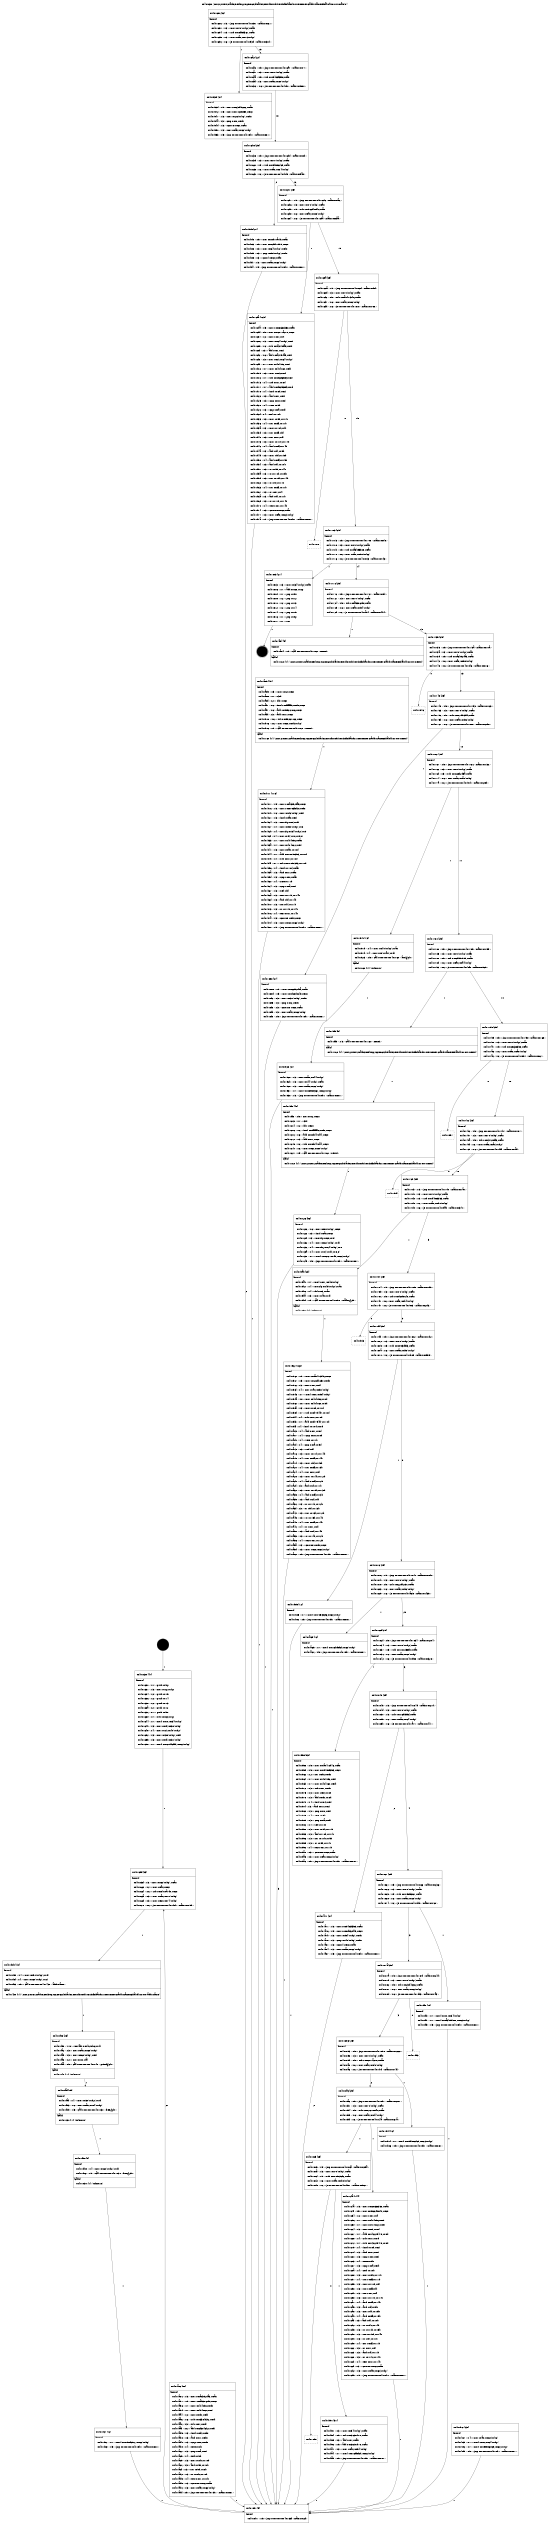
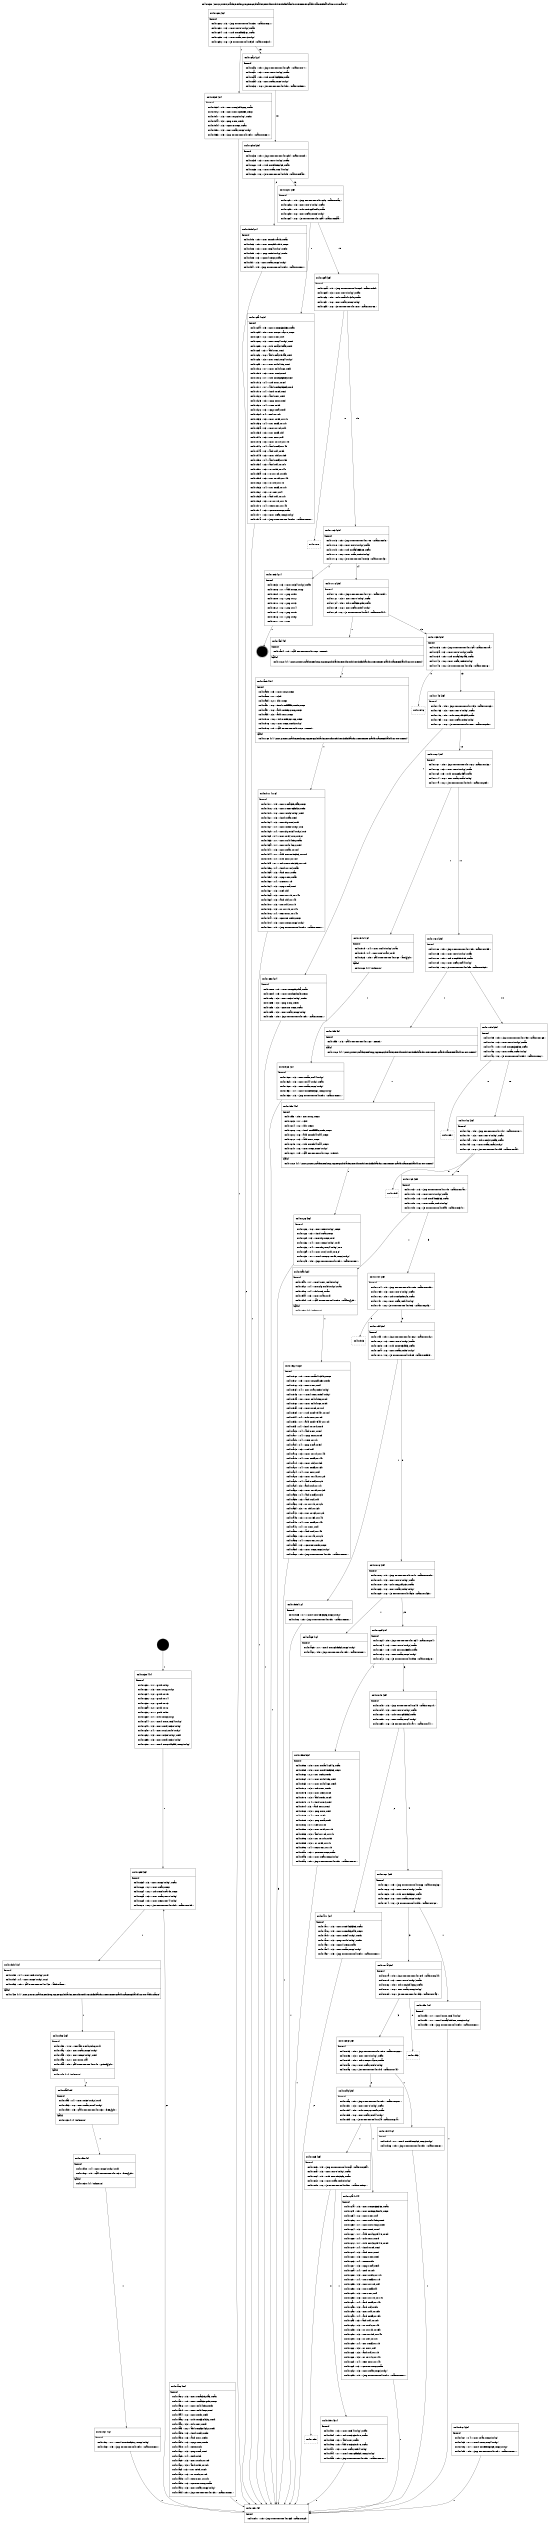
edge "0x401ae4 [5]" -> "0x401ae9 [40]": added, label "1"
edge "0x40193d [27]" -> "0x401eb1 [5]": added, label "1"
edge "0x401958 [83]" -> "0x401eb1 [5]": added, label "1"
